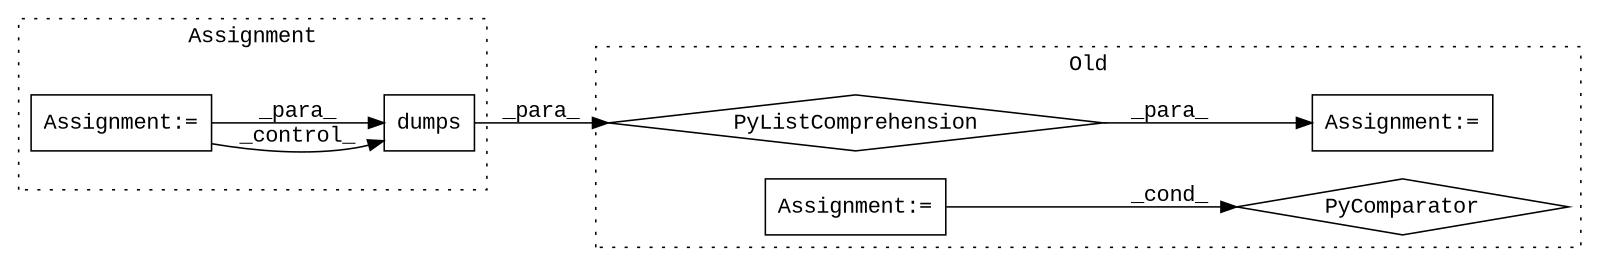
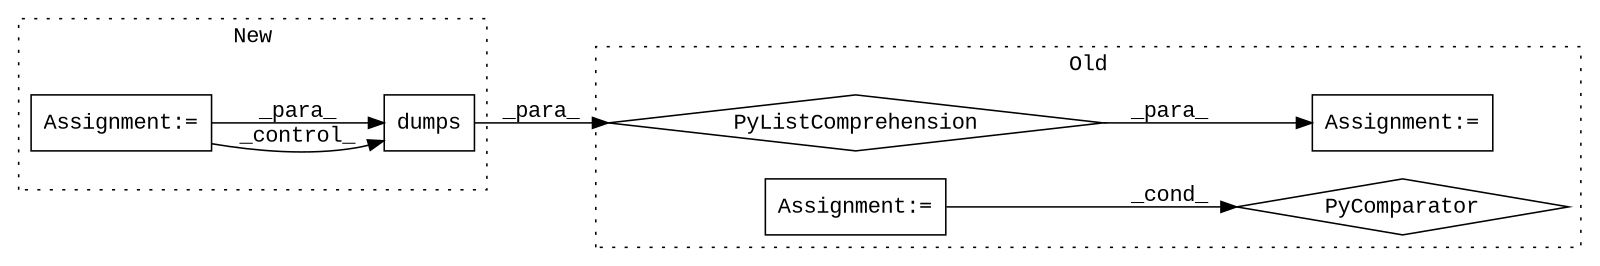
cluster "Assignment": label "Assignment" -> "New"
